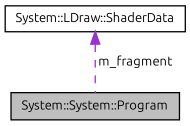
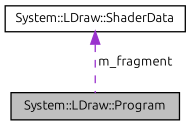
node "System::System::Program": label "System::System::Program" -> "System::LDraw::Program"
